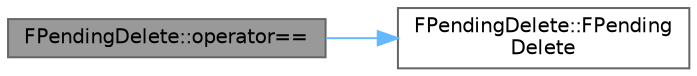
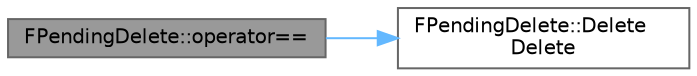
node "FPendingDelete::FPending Delete": label "FPendingDelete::FPending Delete" -> "FPendingDelete::Delete Delete"
